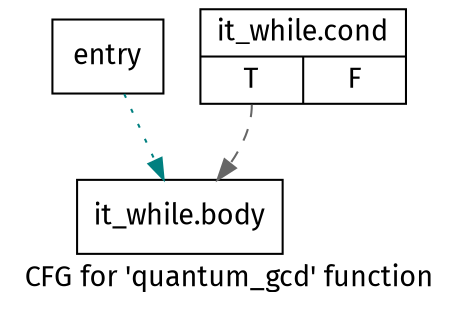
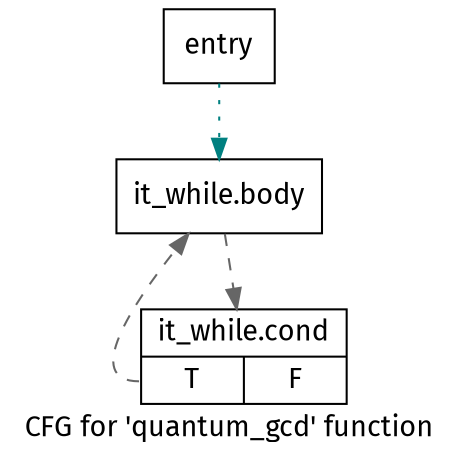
edge "it_while.body" -> "it_while.cond": added
